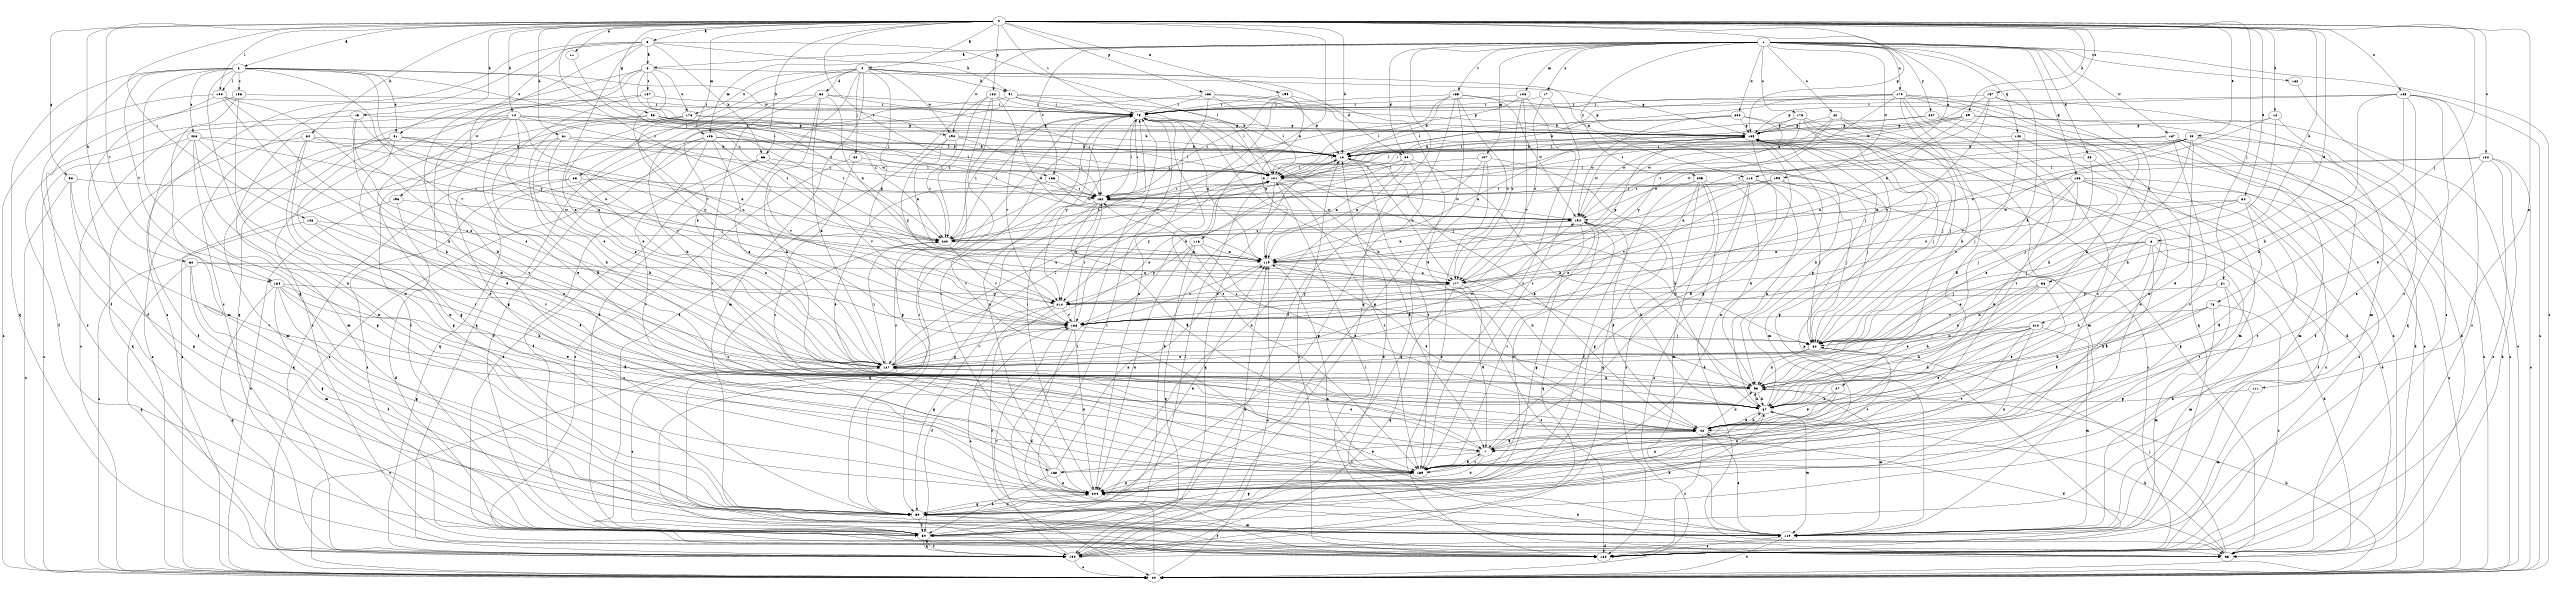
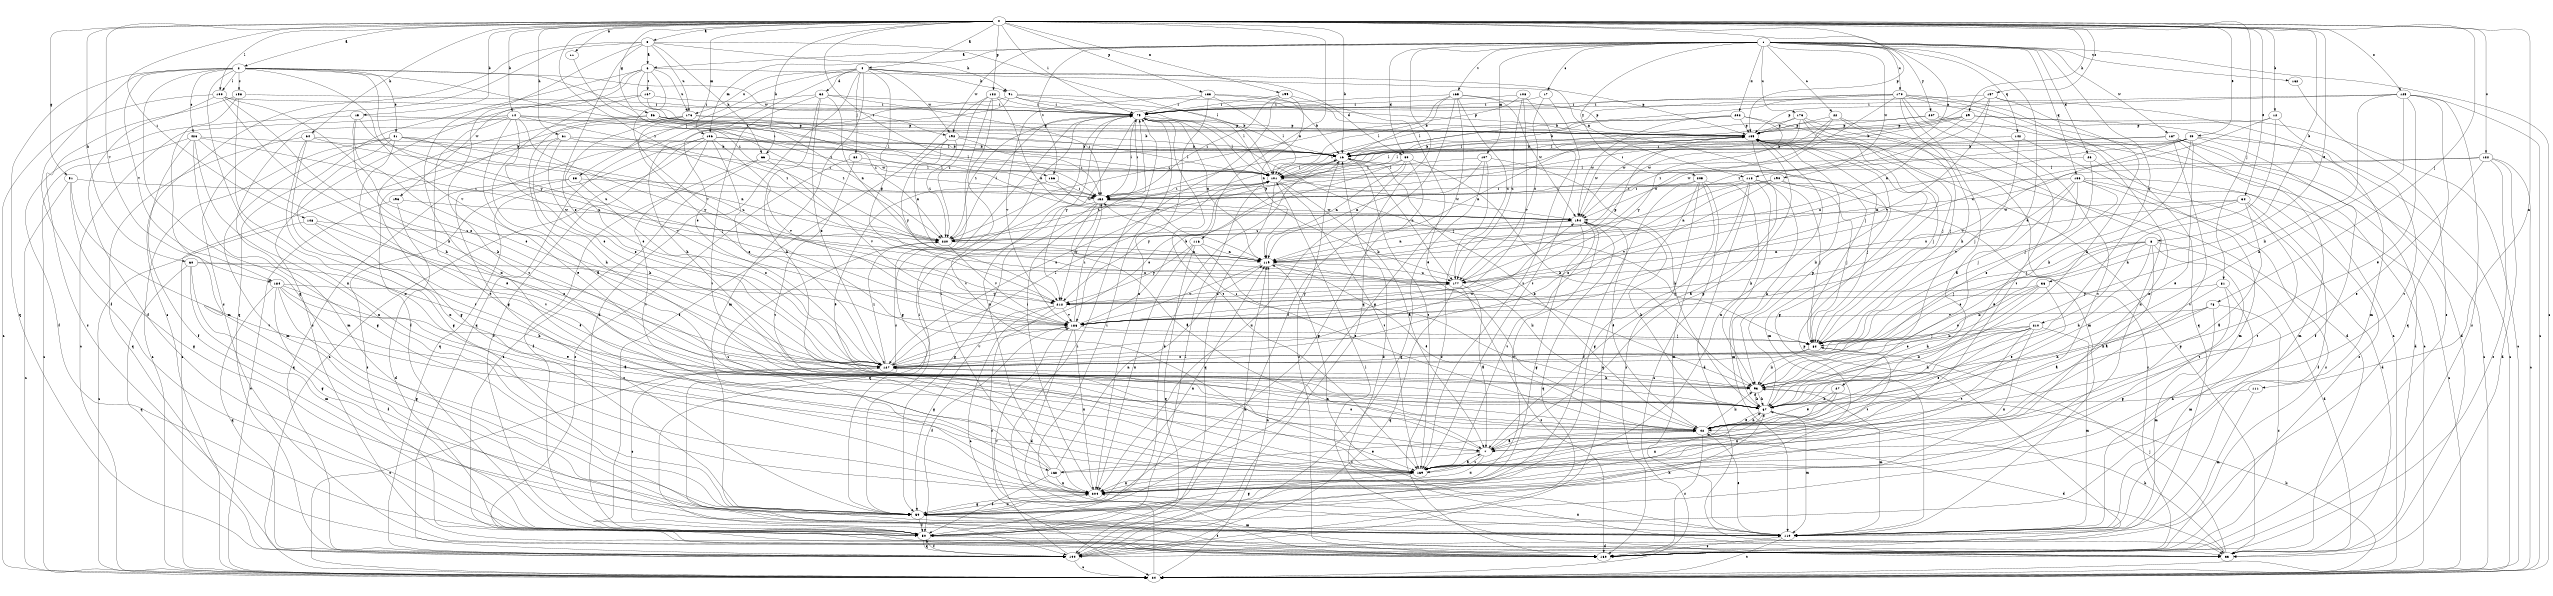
edge "1" -> "108": removed, label "m"
edge "3" -> "41": now "3" -> "176"
node "58": label "58" -> "51"
edge "118" -> "110": added, label "m"
